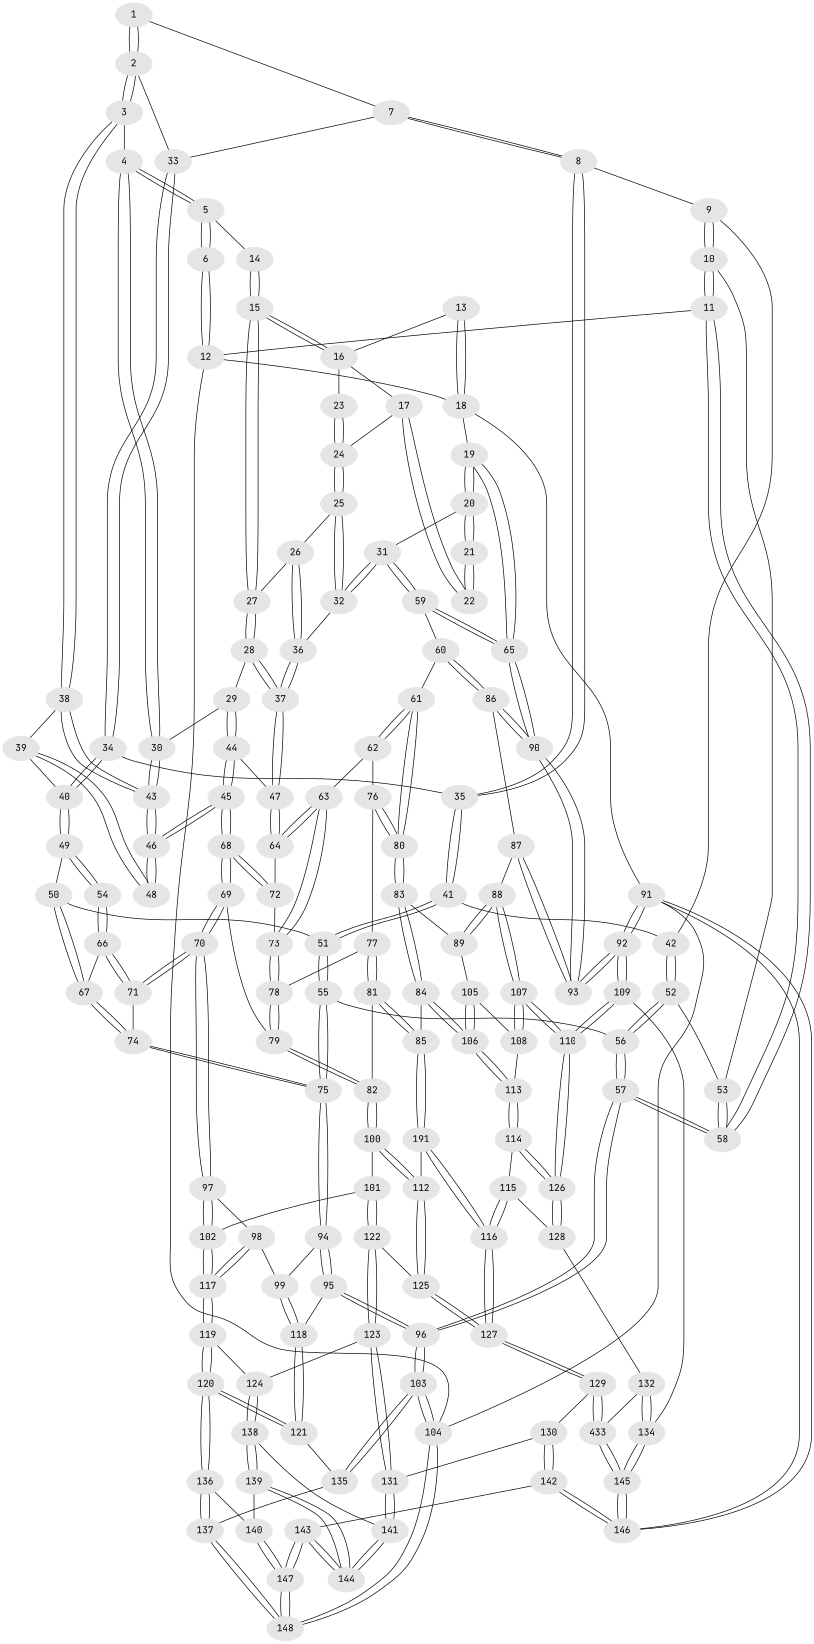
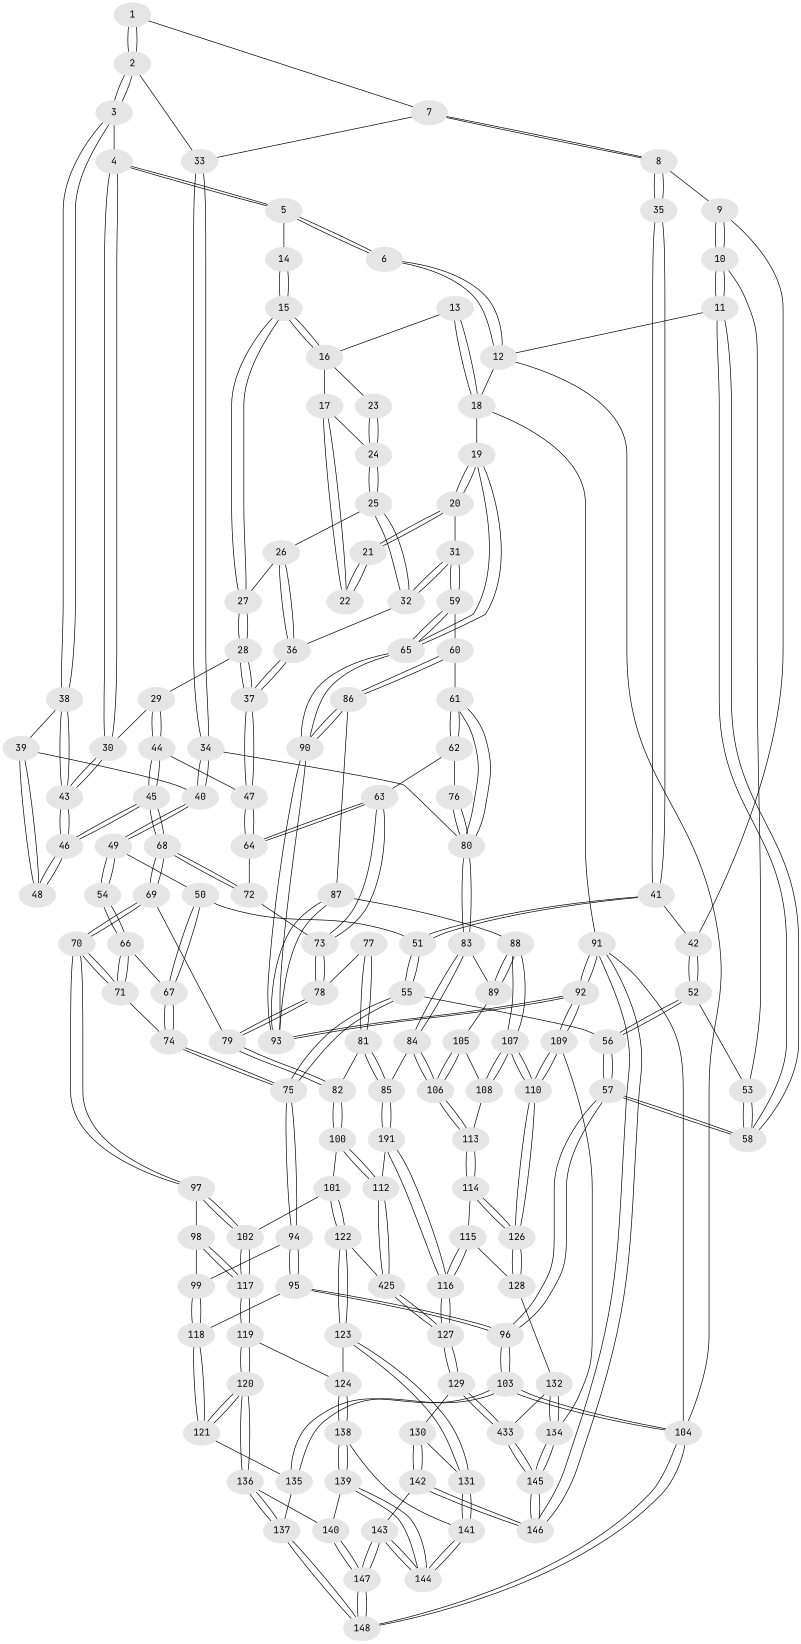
edge "34" -- "35": now "34" -- "80"
edge "76" -- "77": removed
node "125": label "125" -> "425"
